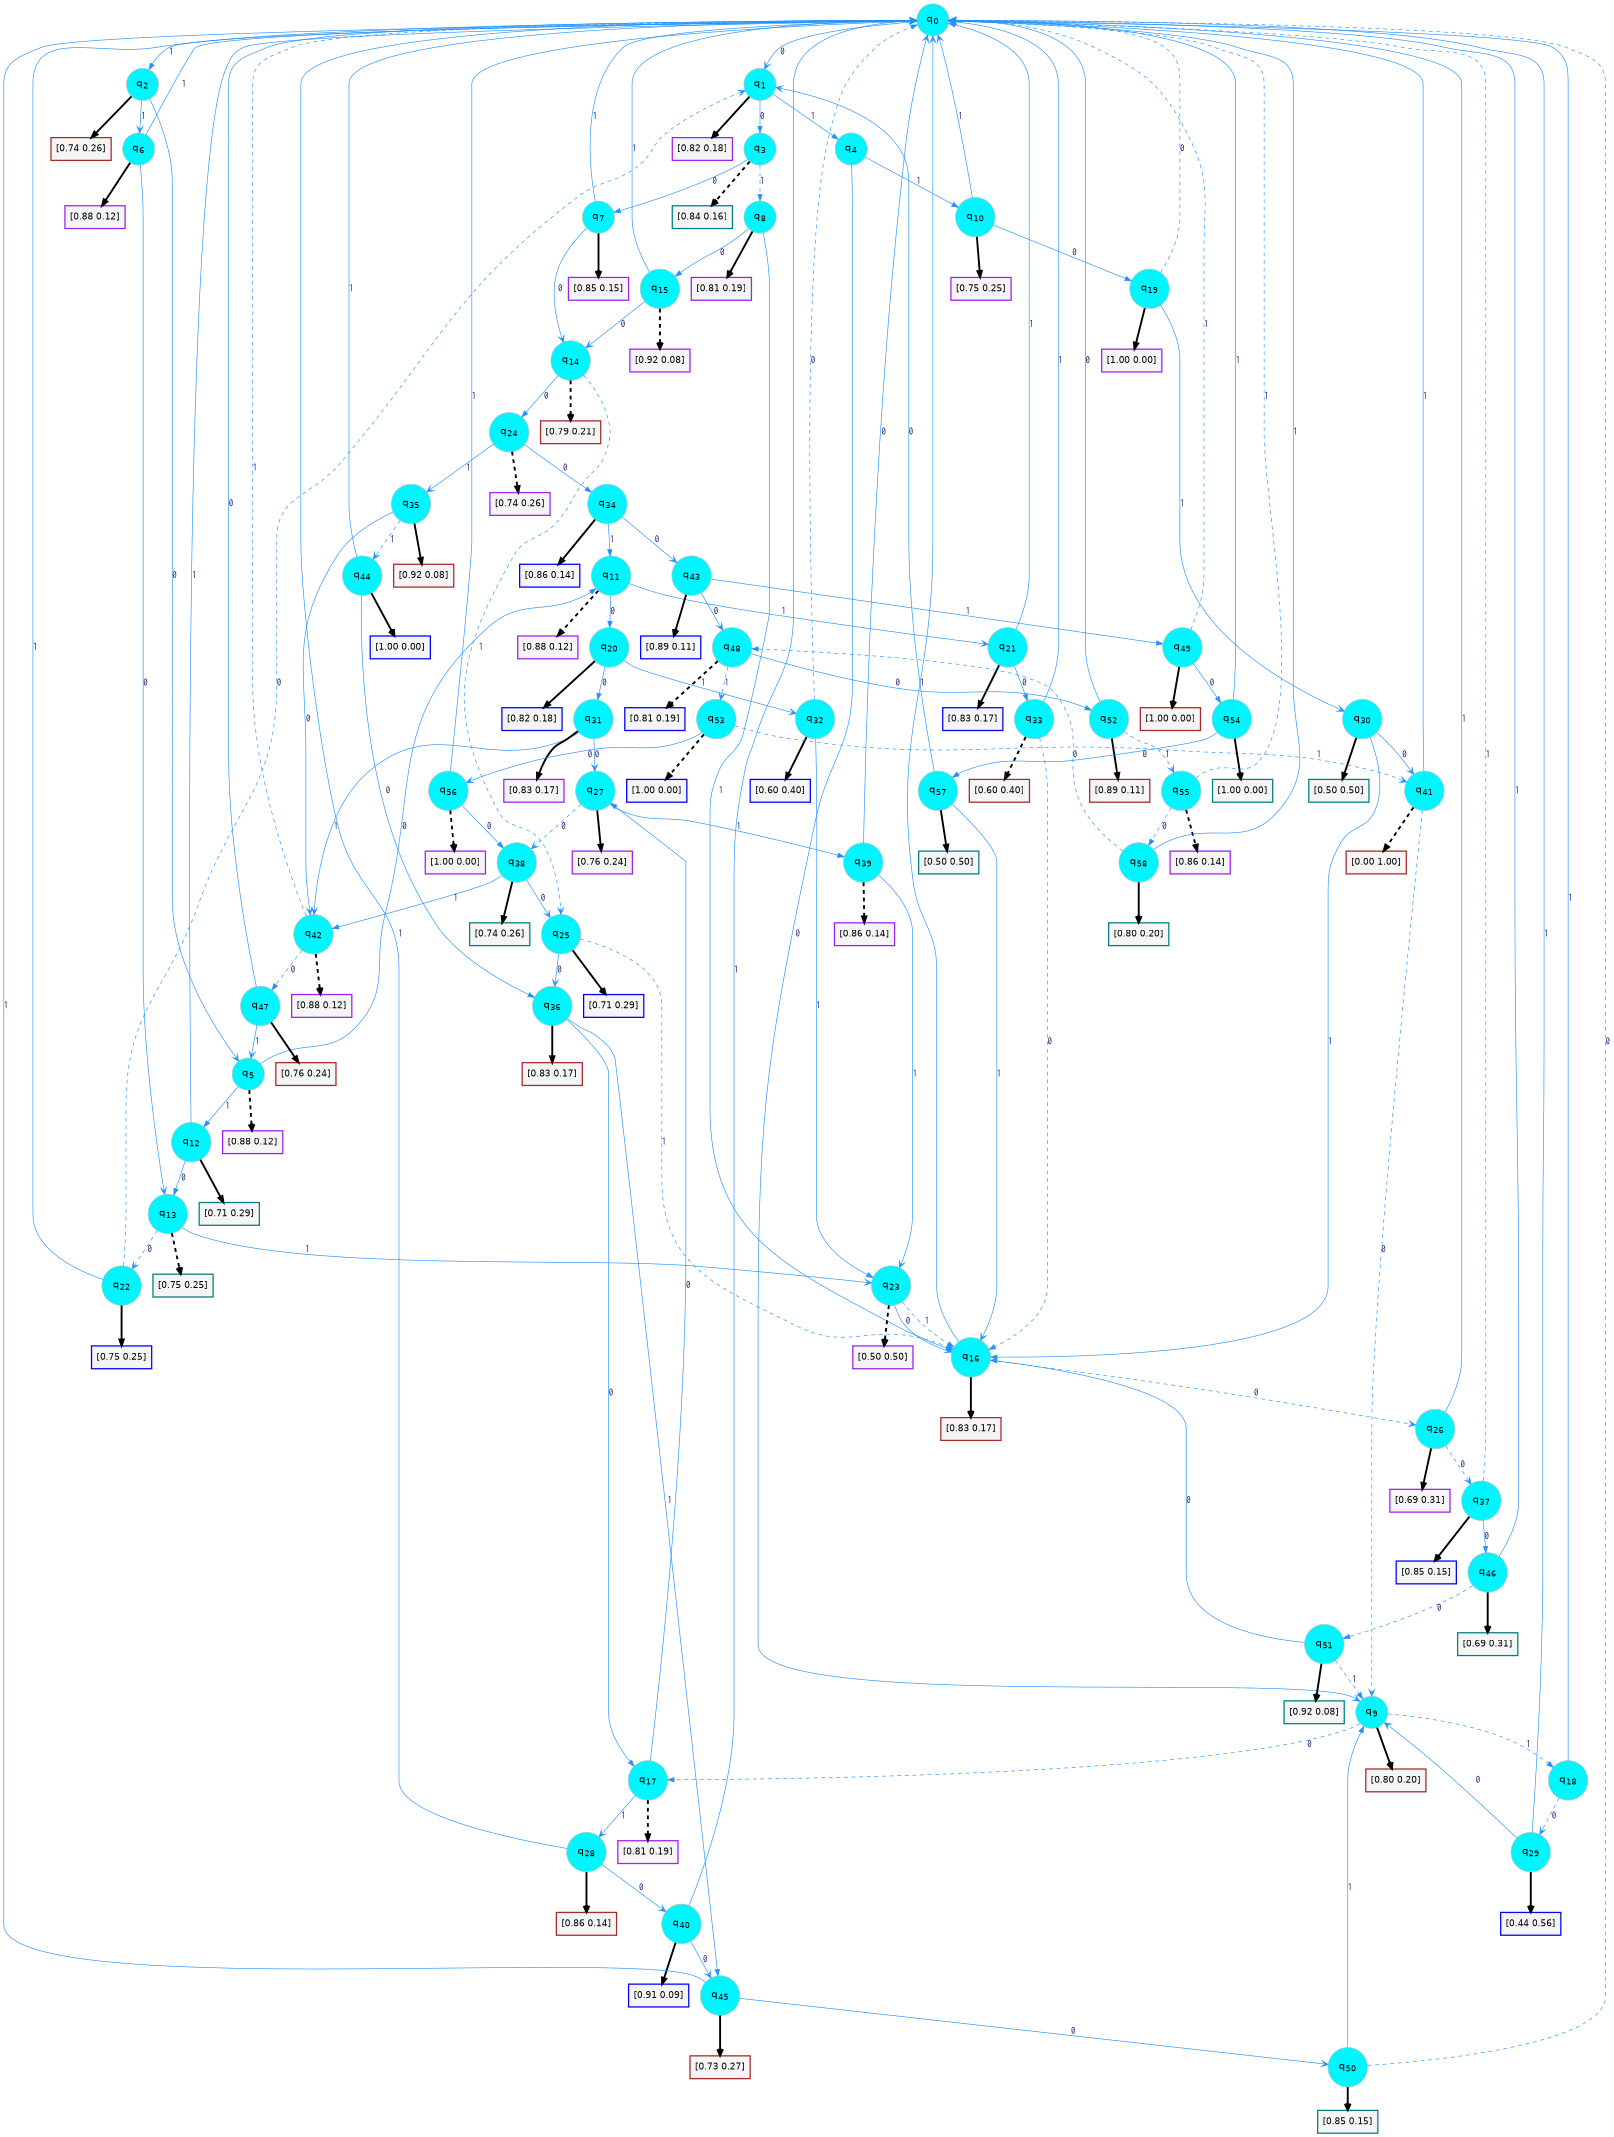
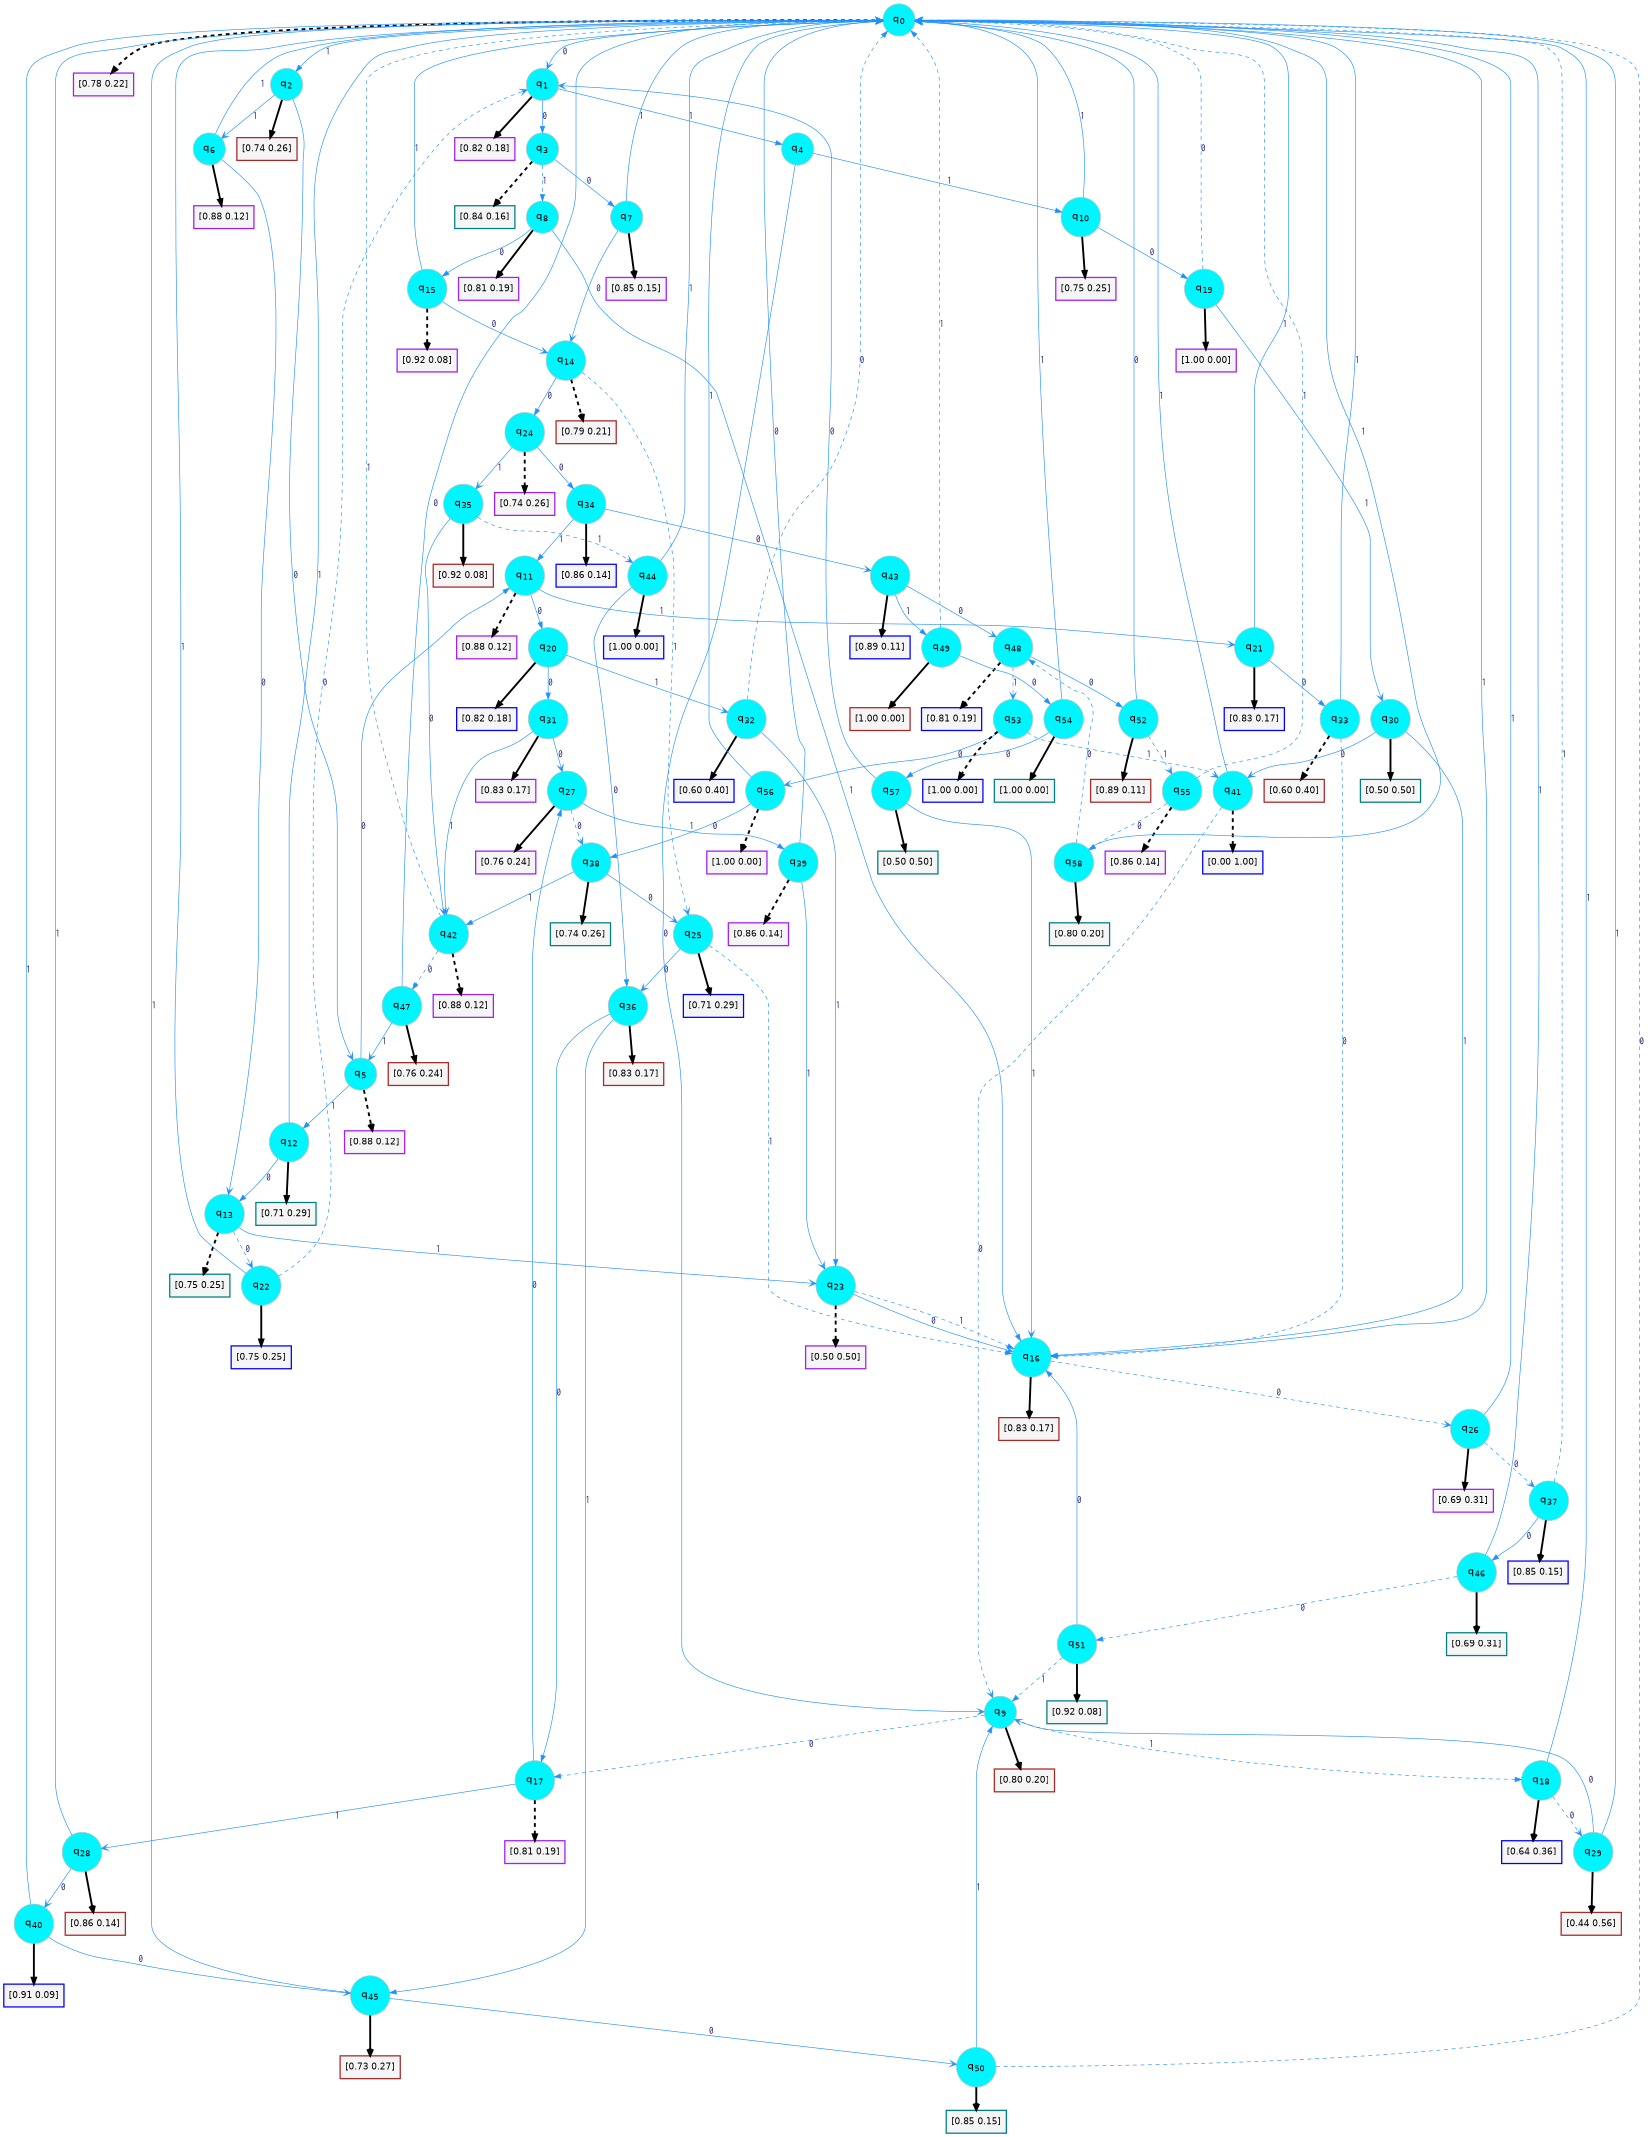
node "[0.78 0.22]": added
node "[0.00 1.00]": color brown -> blue
node "[0.64 0.36]": added
node "[0.44 0.56]": color blue -> brown
